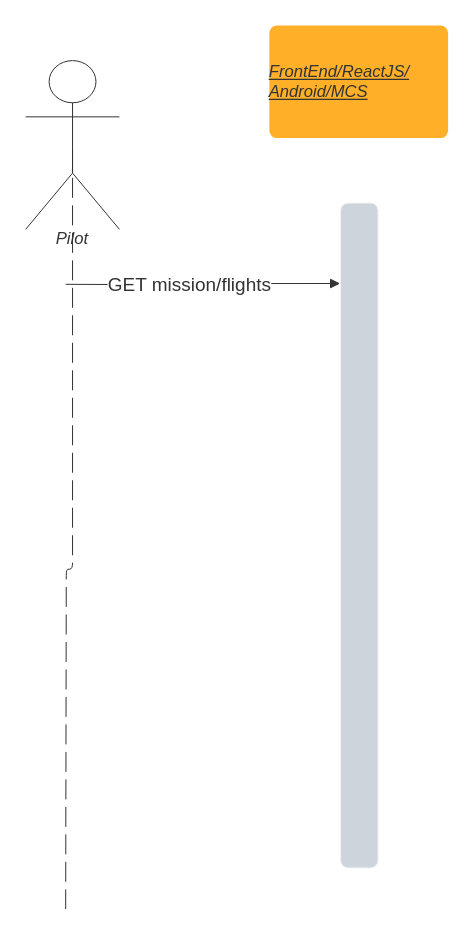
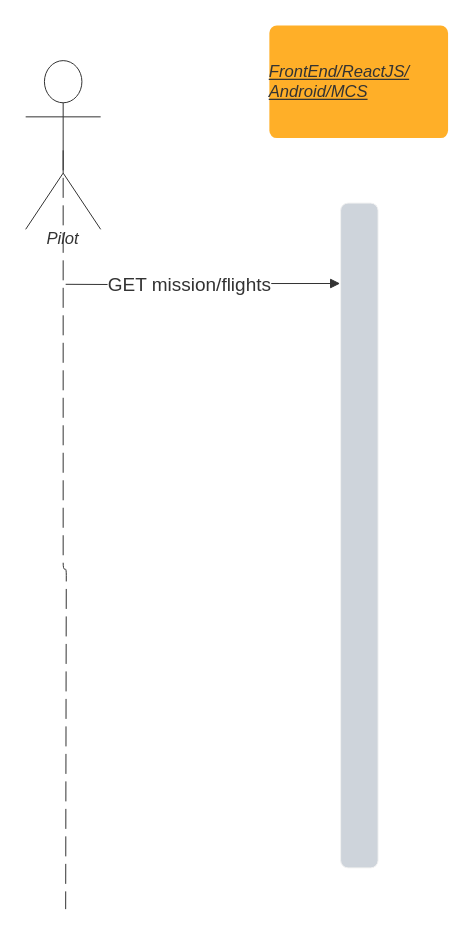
node "Pilot": size 94x169 -> 75x169
